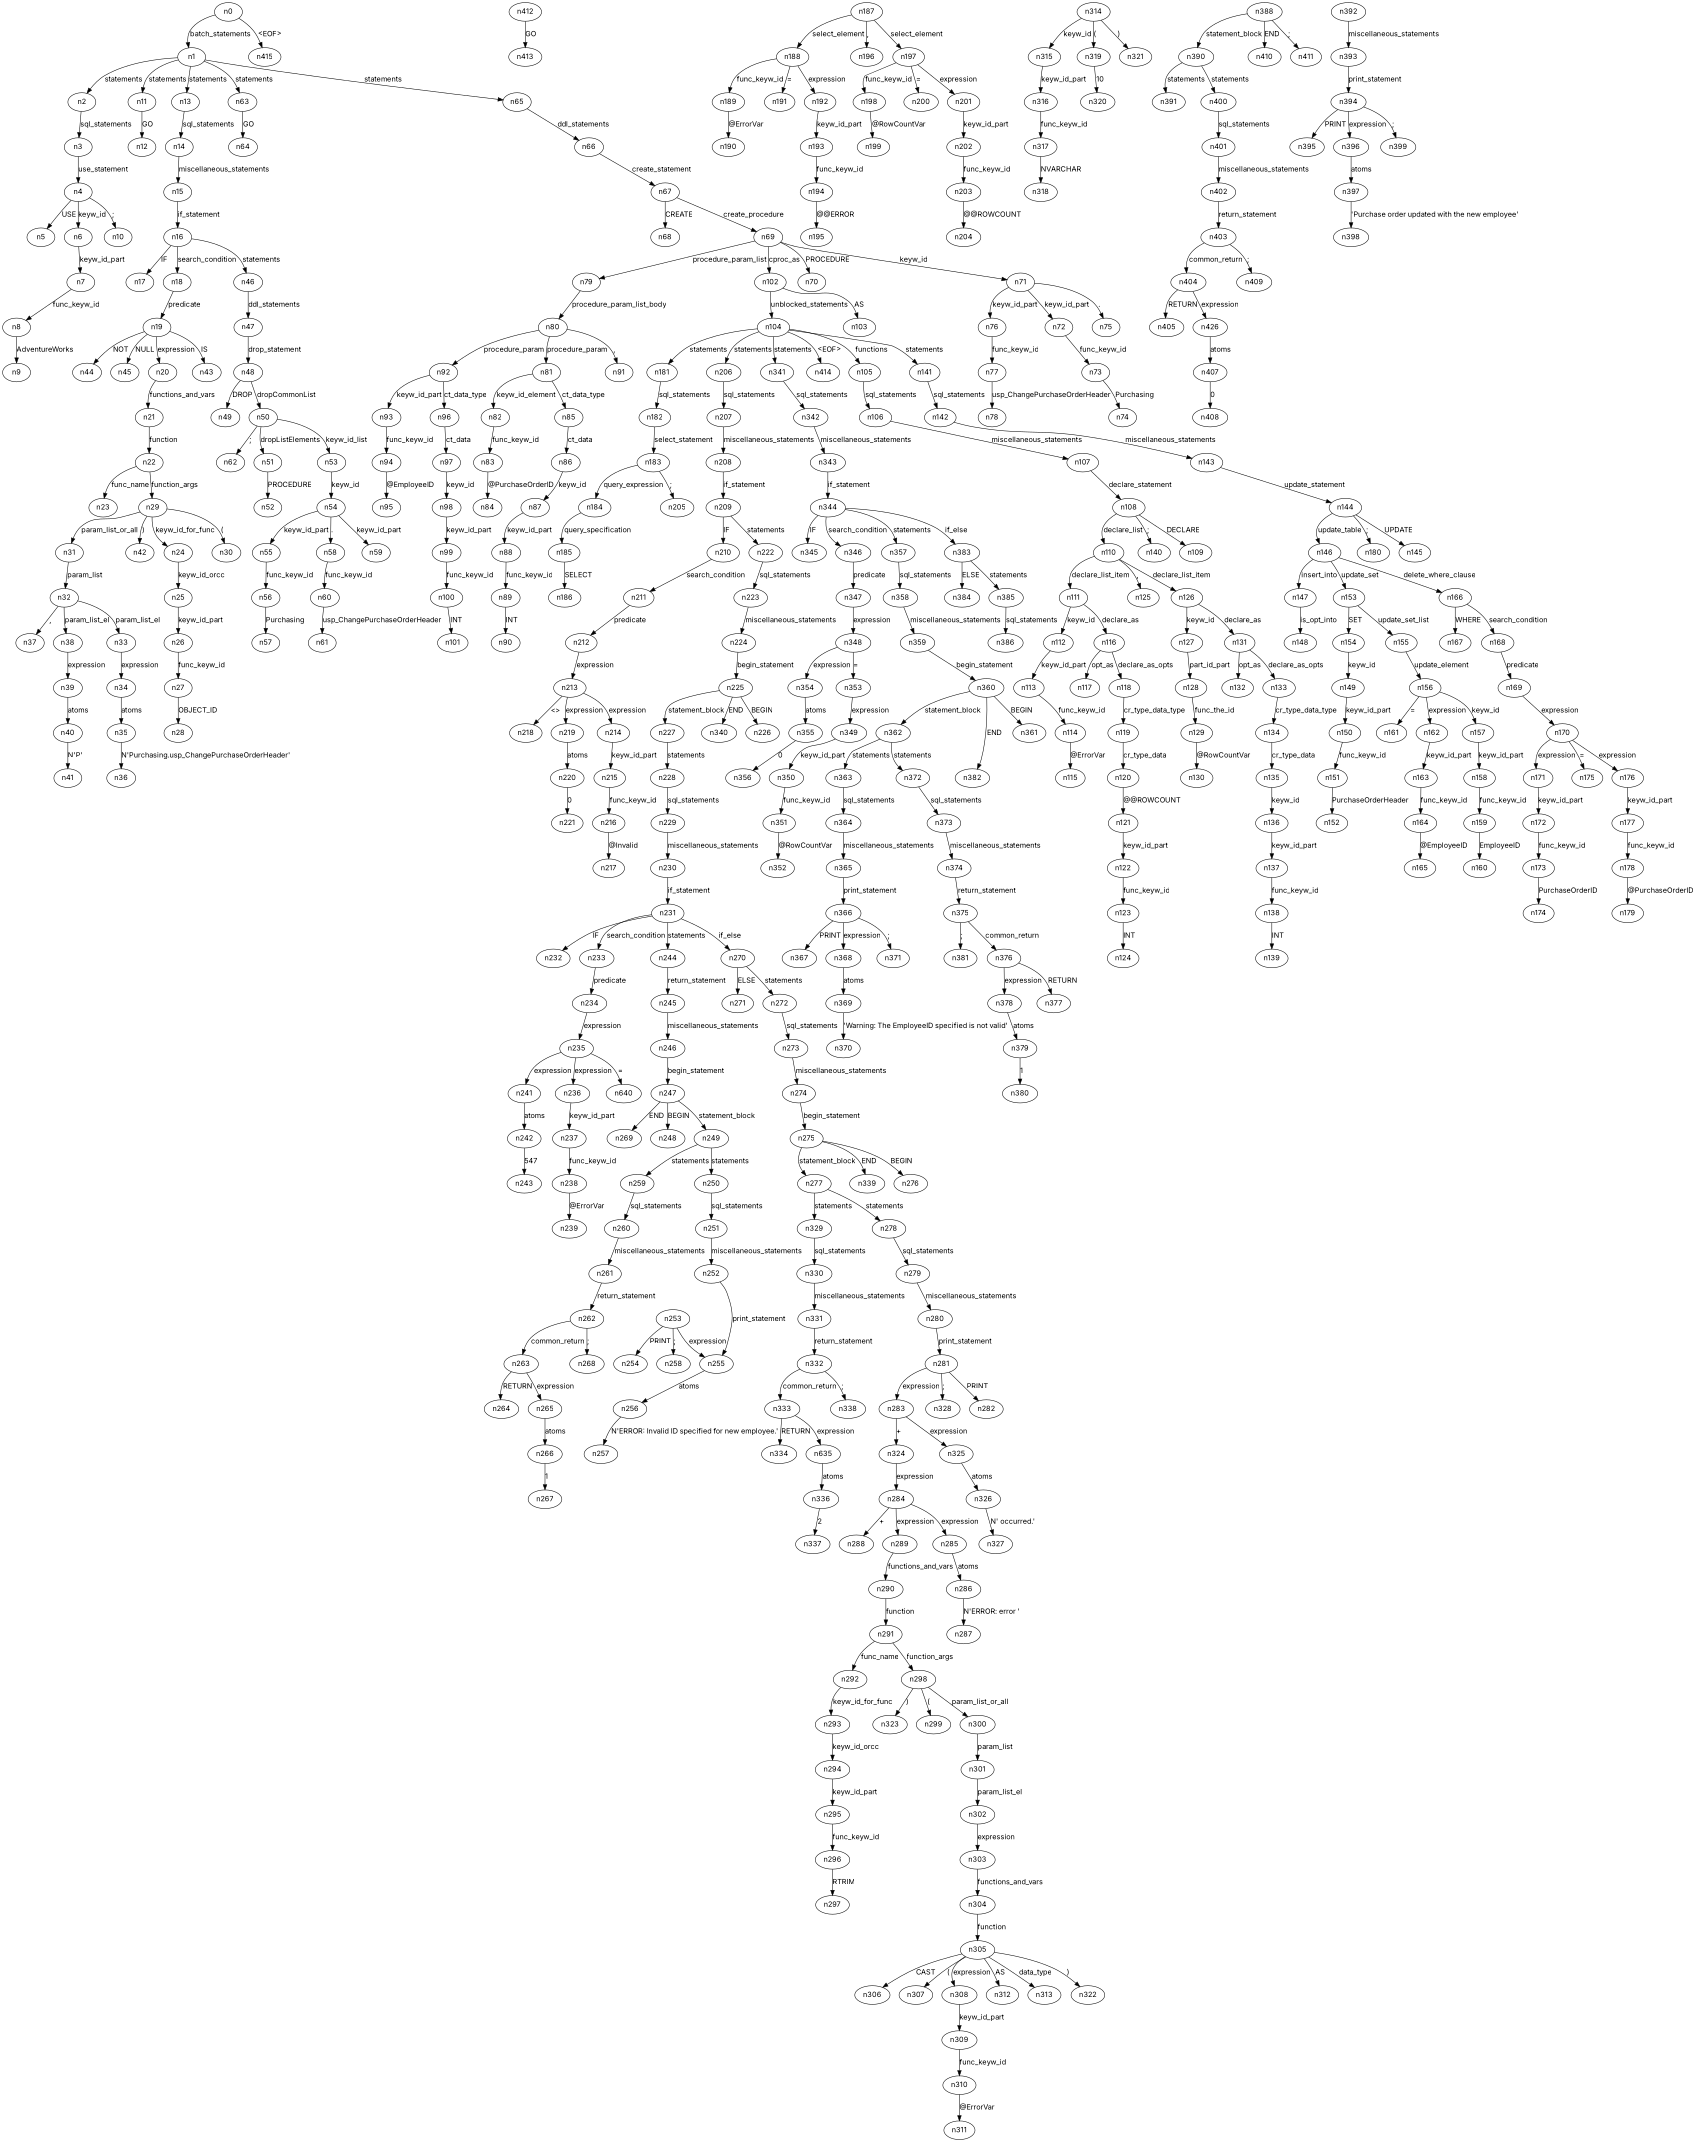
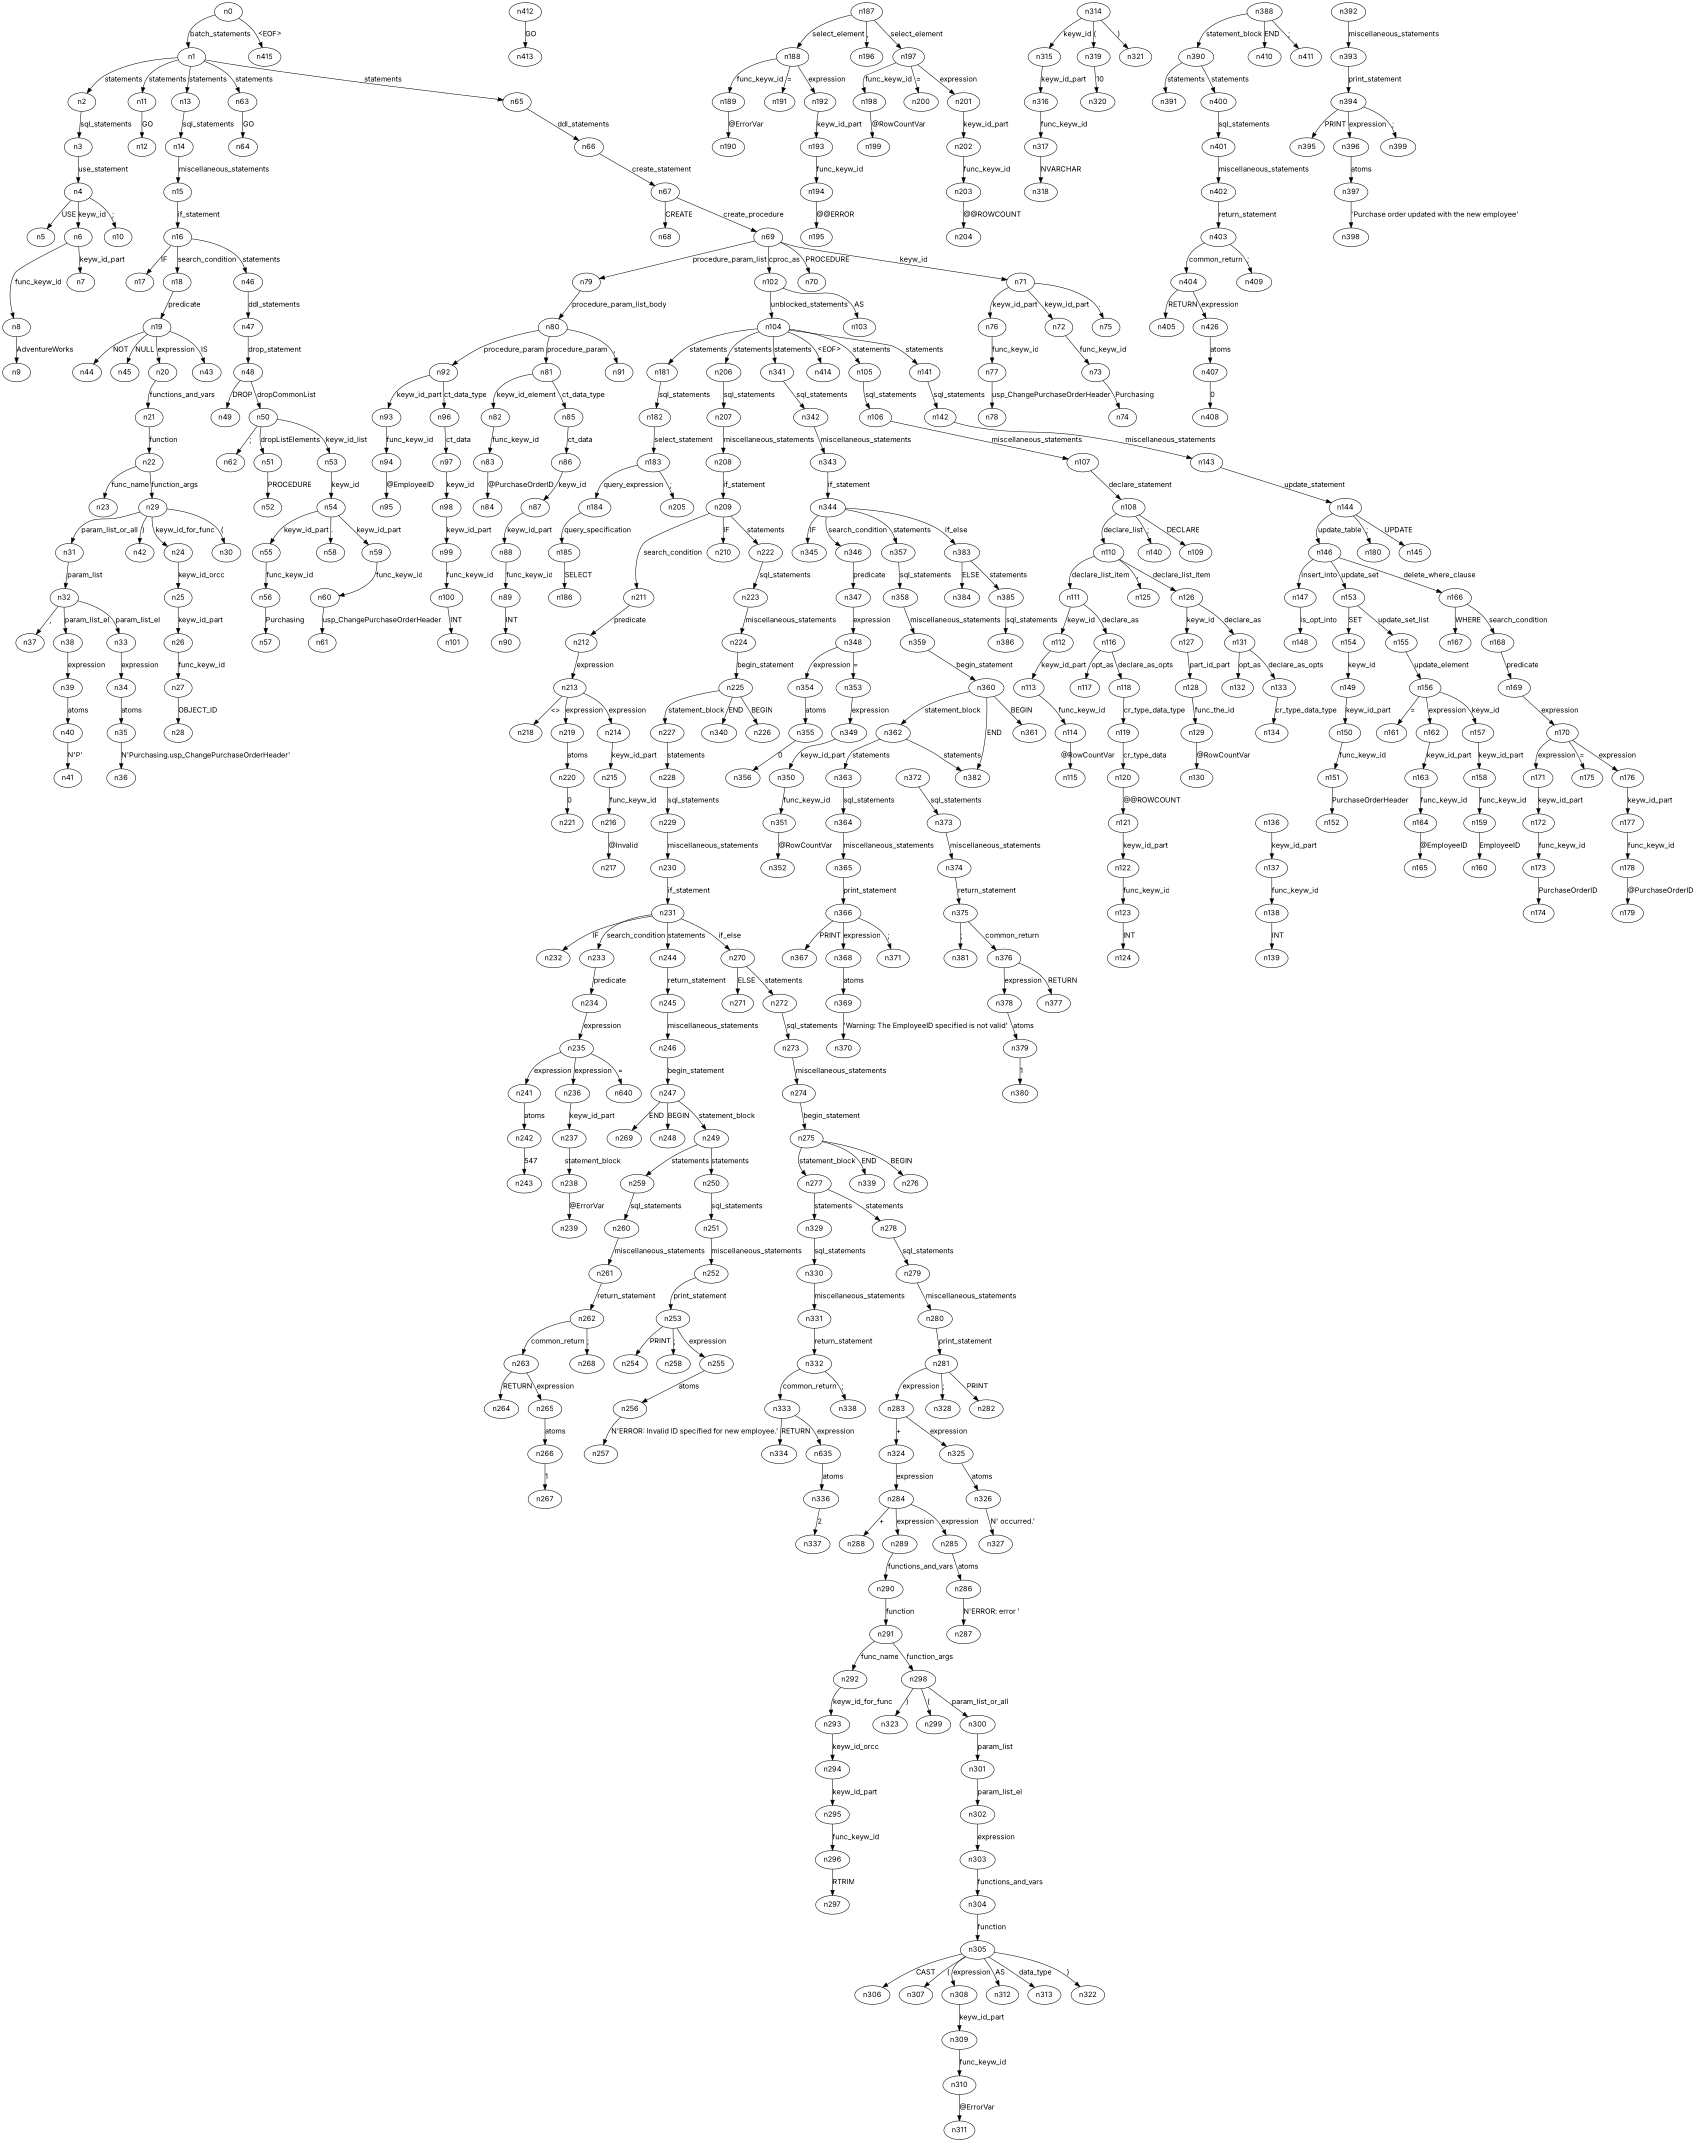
edge "n7" -> "n8": now "n6" -> "n8"
edge "n104" -> "n105": label "functions" -> "statements"
edge "n58" -> "n60": now "n59" -> "n60"
edge "n210" -> "n211": now "n209" -> "n211"
edge "n362" -> "n372": now "n362" -> "n382"
edge "n114" -> "n115": label "@ErrorVar" -> "@RowCountVar"
node "n135": removed
edge "n237" -> "n238": label "func_keyw_id" -> "statement_block"
edge "n252" -> "n255": now "n252" -> "n253"
